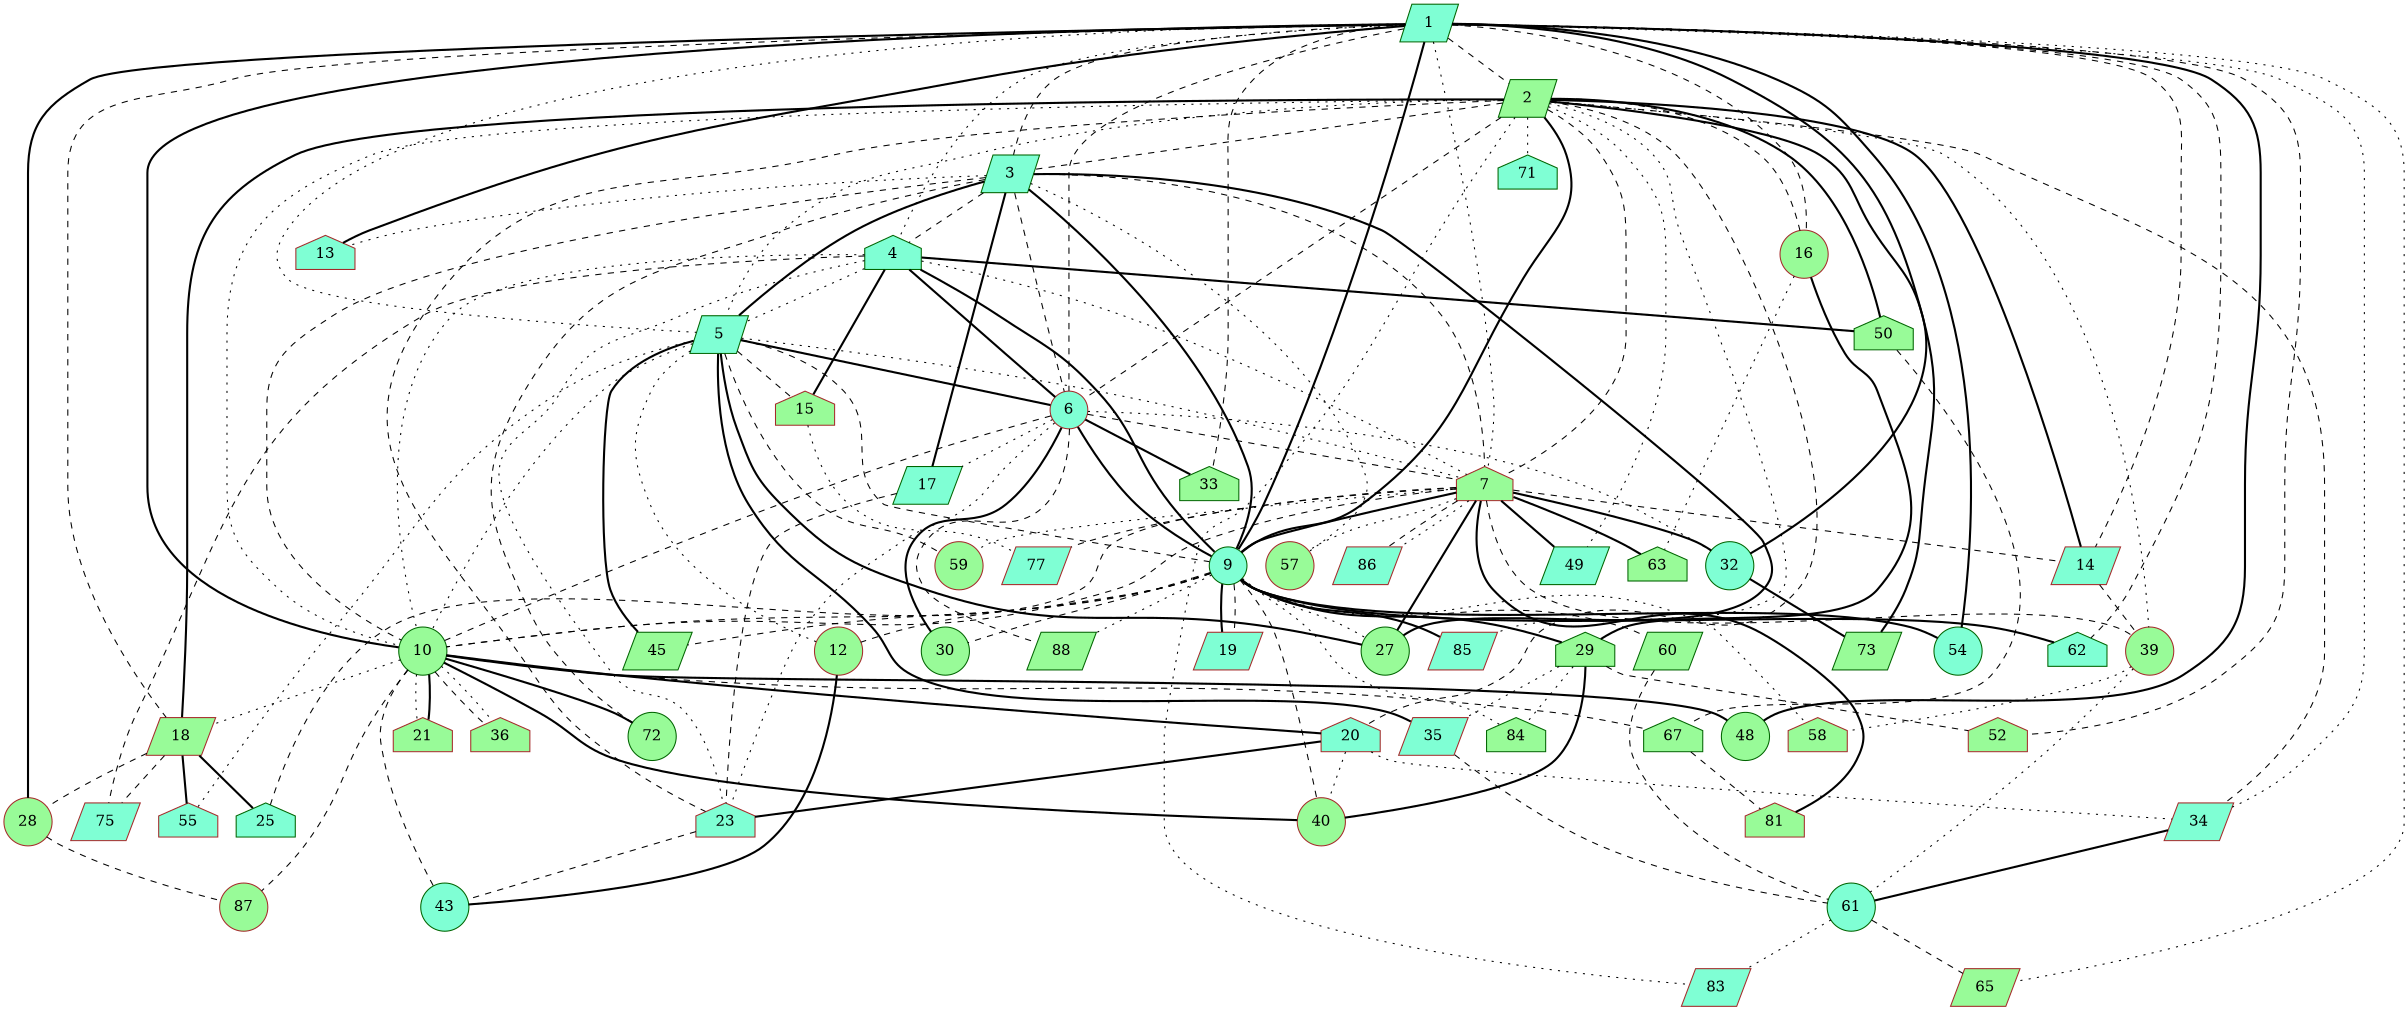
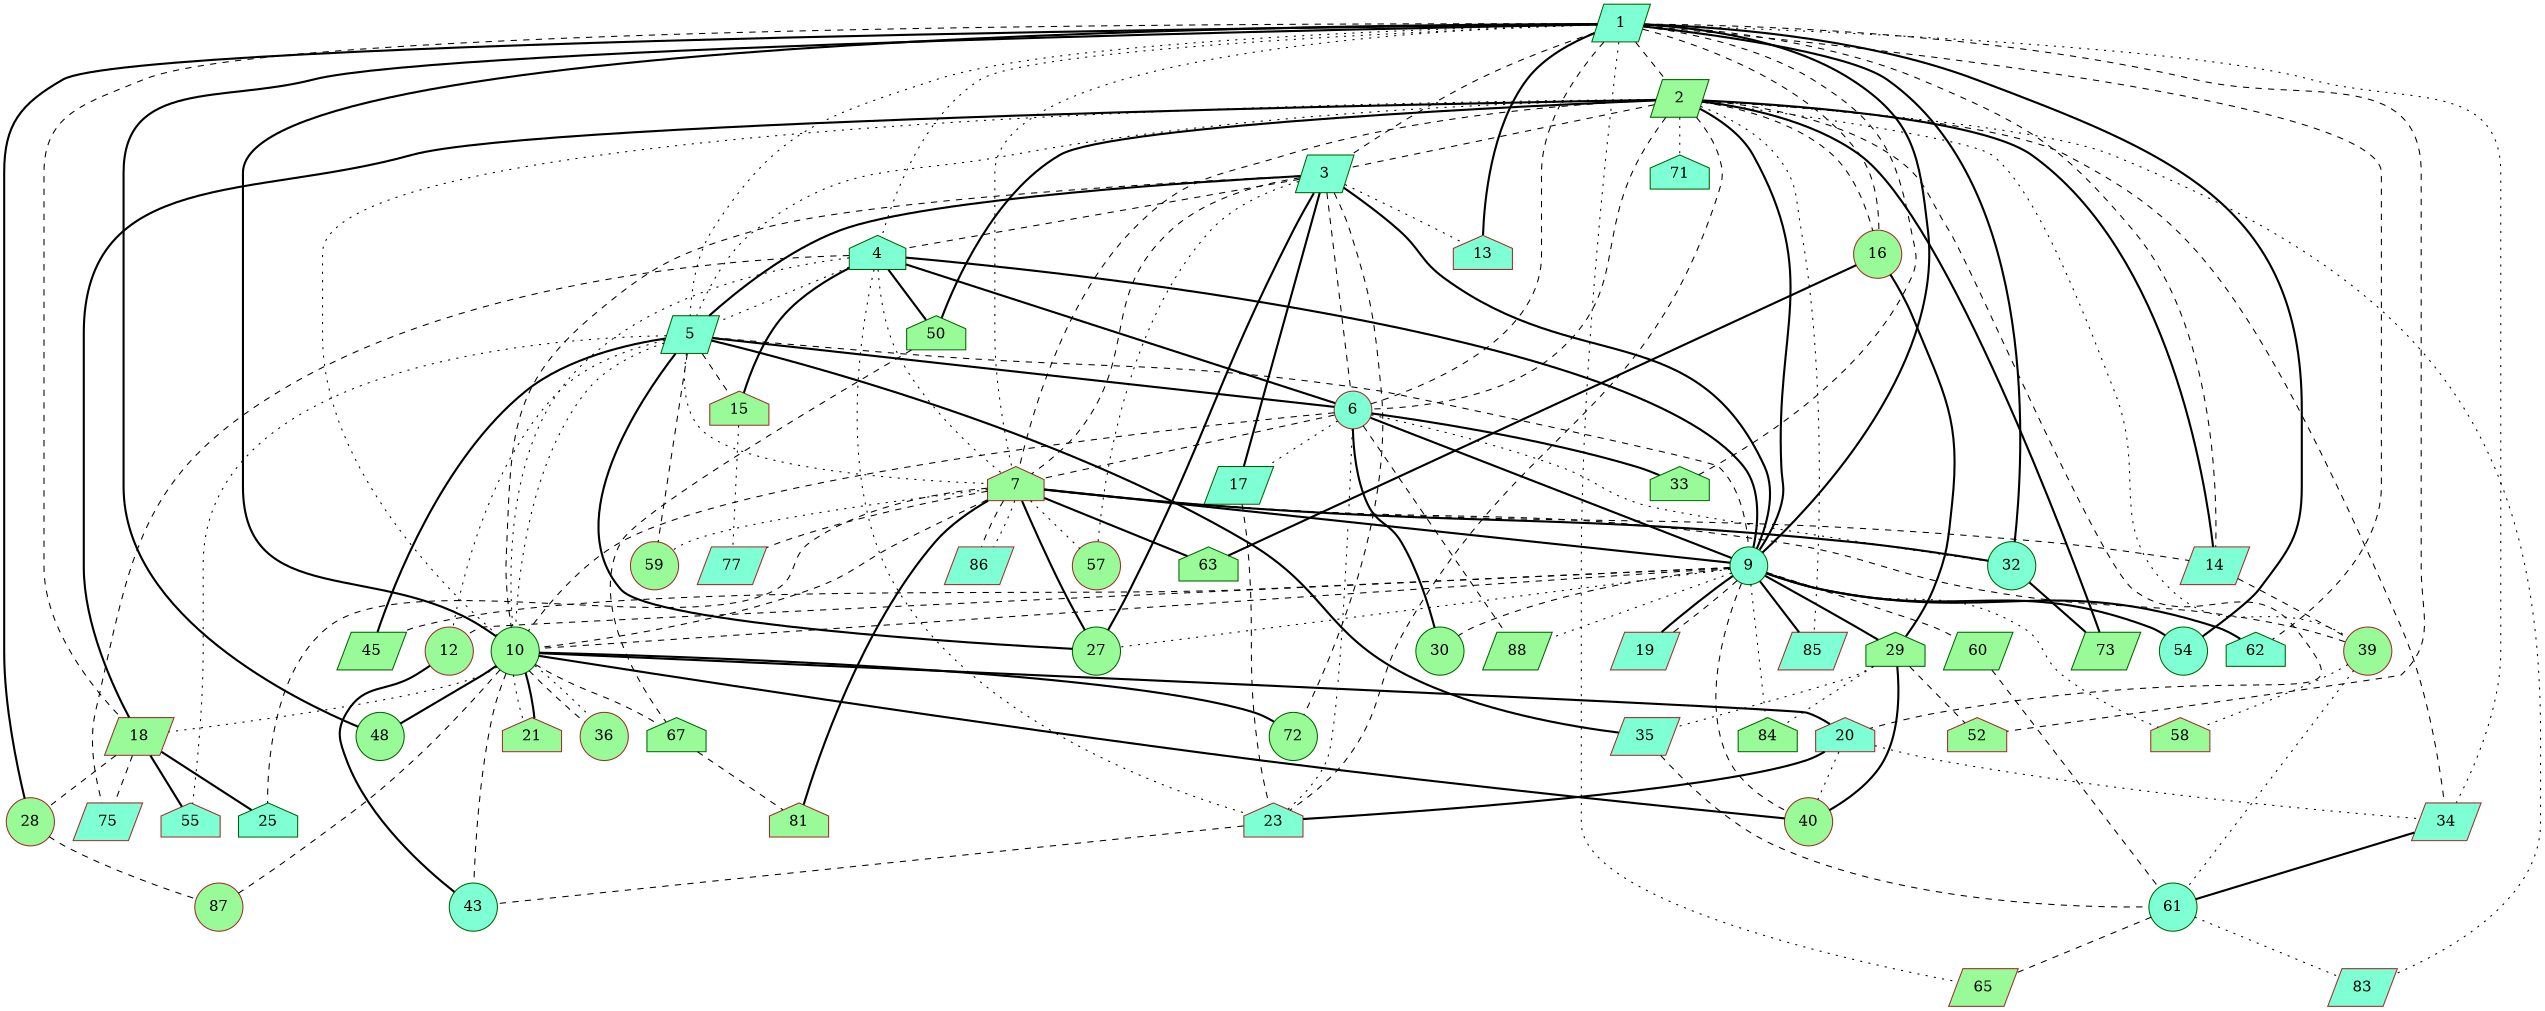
edge "16" -- "63": style dotted -> bold
node "49": removed
node "36": shape house -> circle
